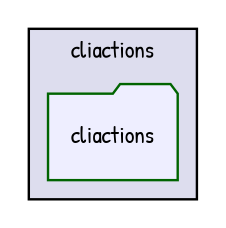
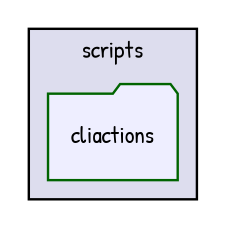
cluster "cliactions": label "cliactions" -> "scripts"
